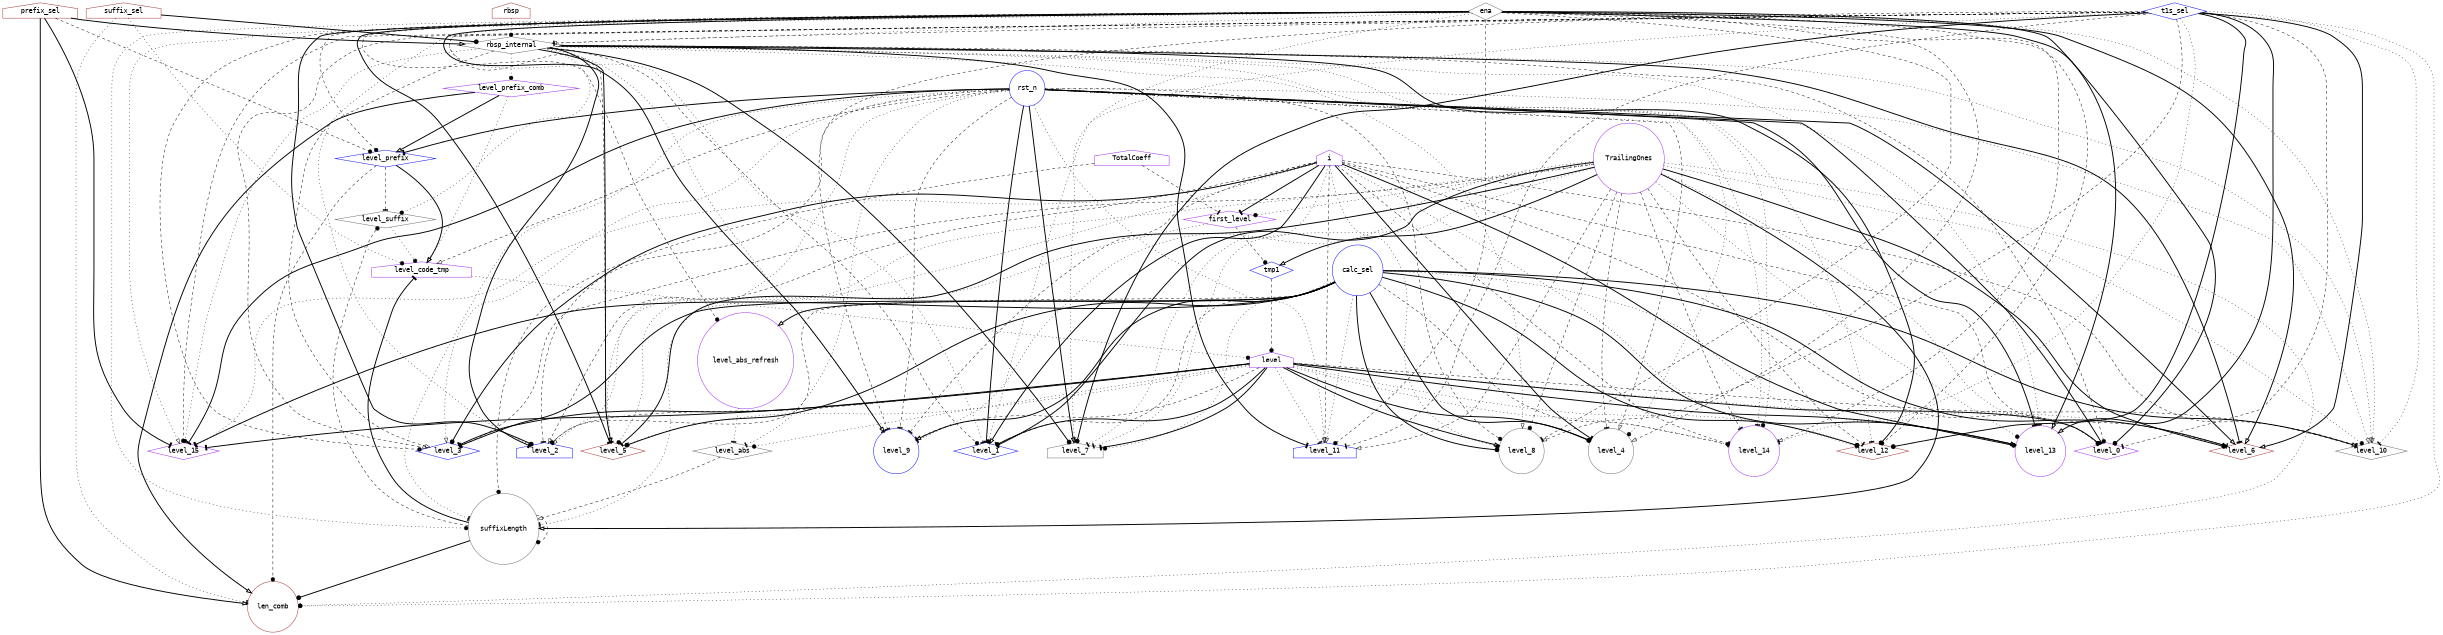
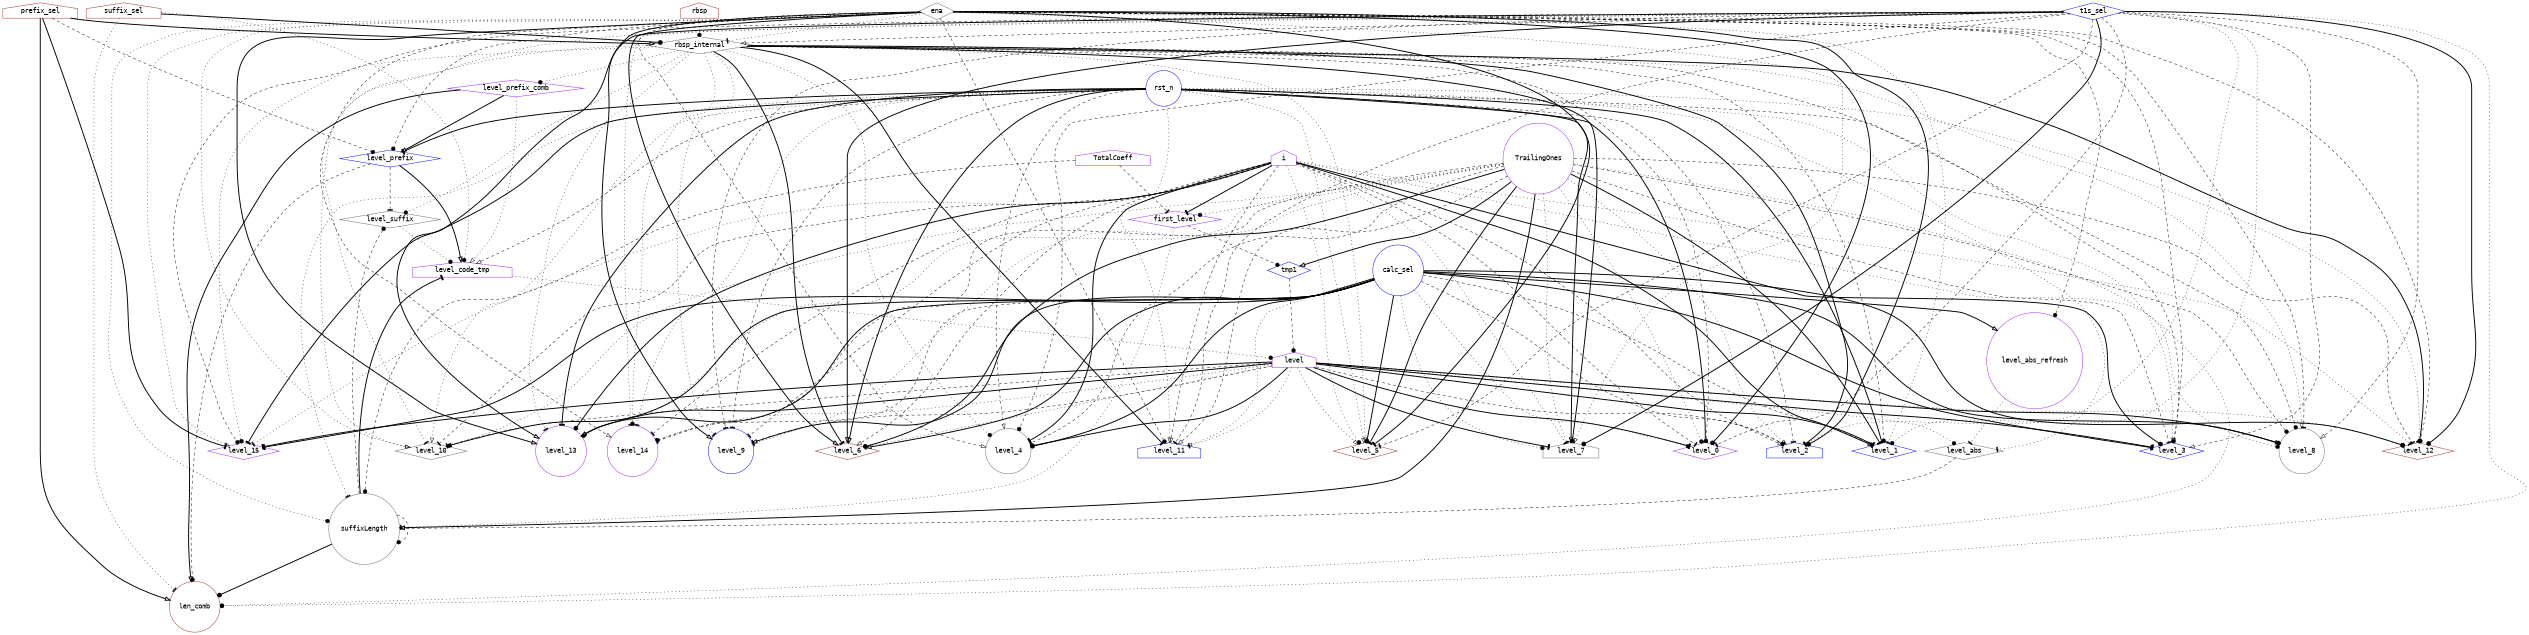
edge "t1s_sel" -> "level_4": added
edge "rbsp_internal" -> "level_5": style bold -> dotted
